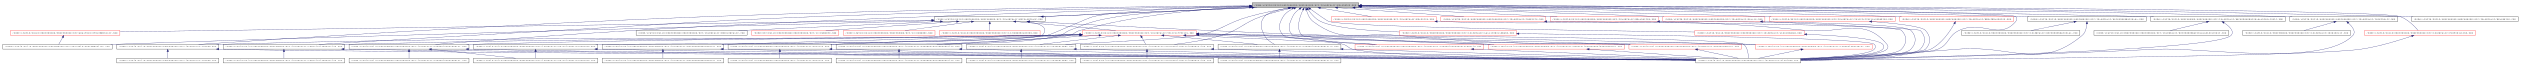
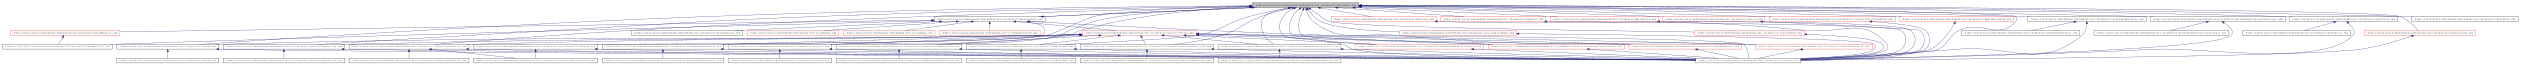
node "/home/src/build/espressopp/espressopp/src/io/DumpXYZ.hpp": label "/home/src/build/espressopp/espressopp/src/io/DumpXYZ.hpp" -> "/home/travis/build/espressopp/espressopp/src/io/DumpXYZ.hpp"
